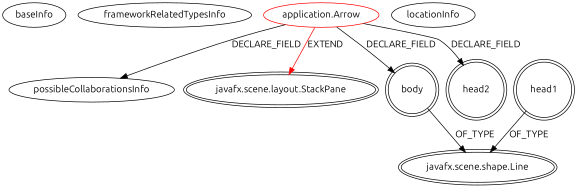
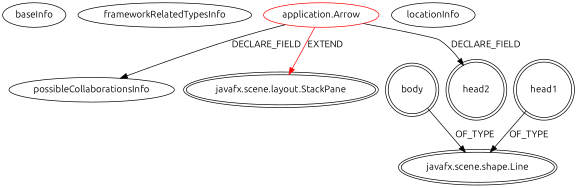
edge "application.Arrow" -> "body": removed, label "DECLARE_FIELD"
